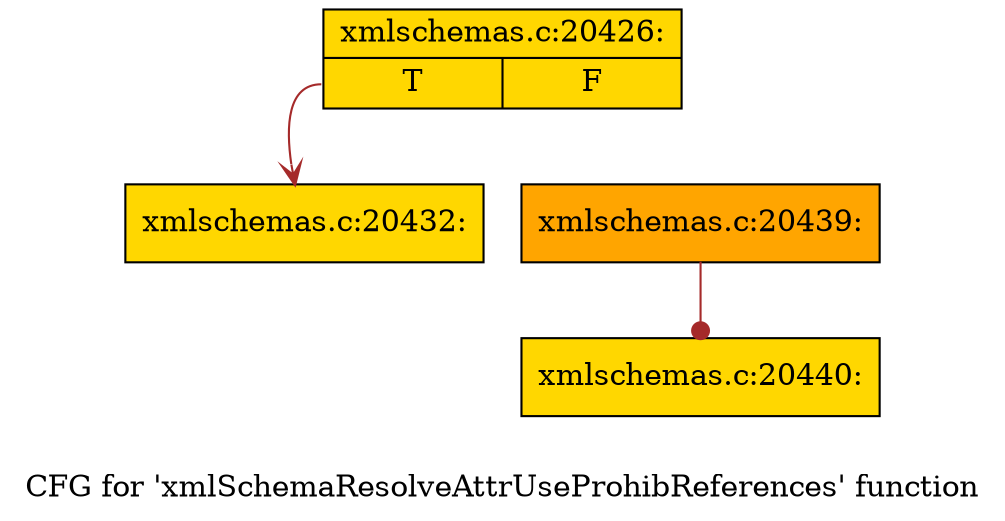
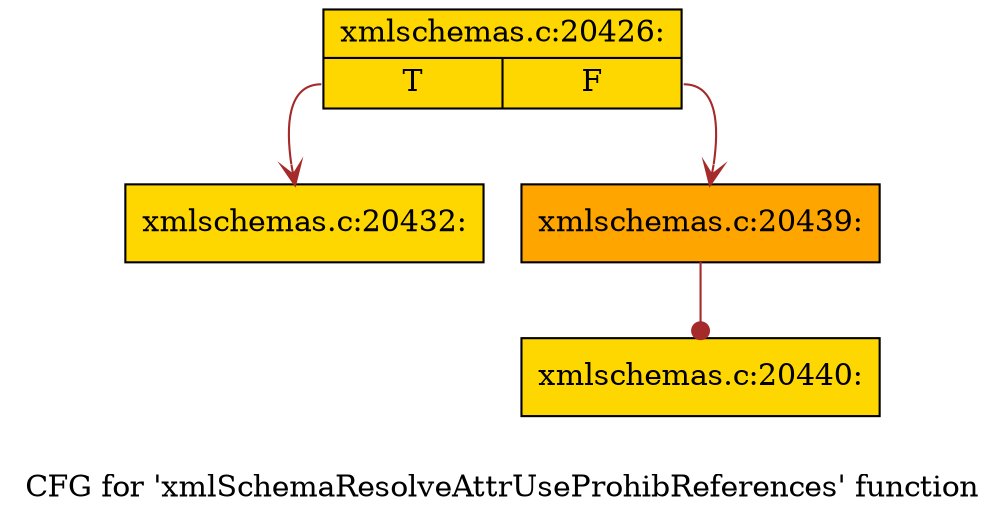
edge "xmlschemas.c:20426:" -> "xmlschemas.c:20439:": added
